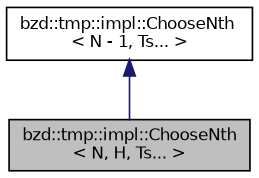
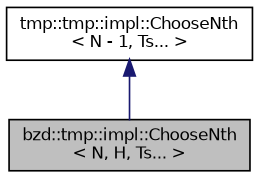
node "bzd::tmp::impl::ChooseNth < N - 1, Ts... >": label "bzd::tmp::impl::ChooseNth < N - 1, Ts... >" -> "tmp::tmp::impl::ChooseNth < N - 1, Ts... >"
